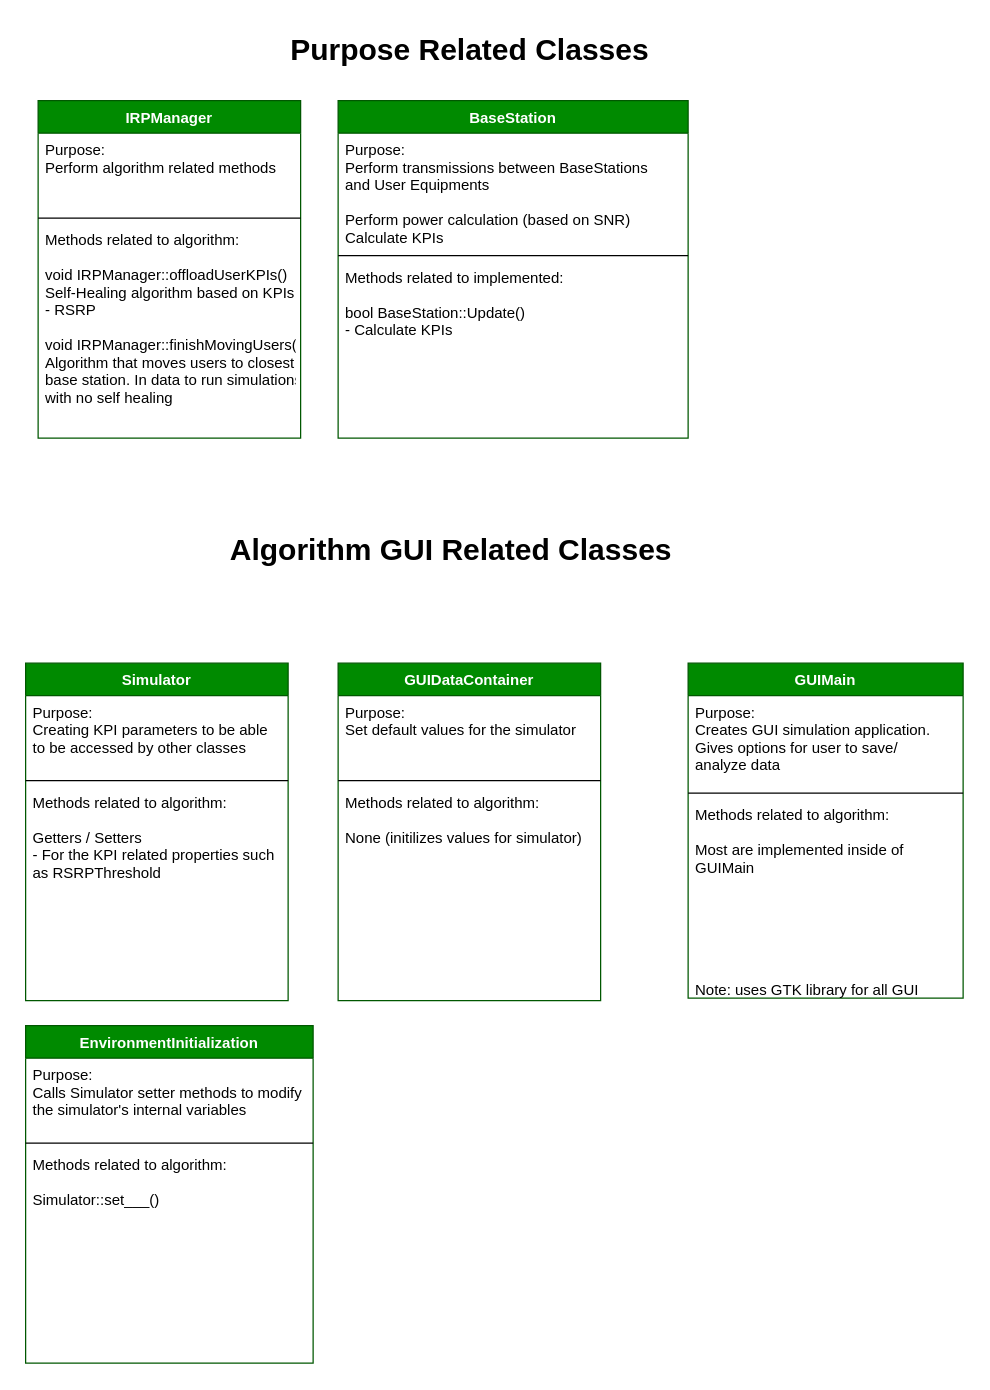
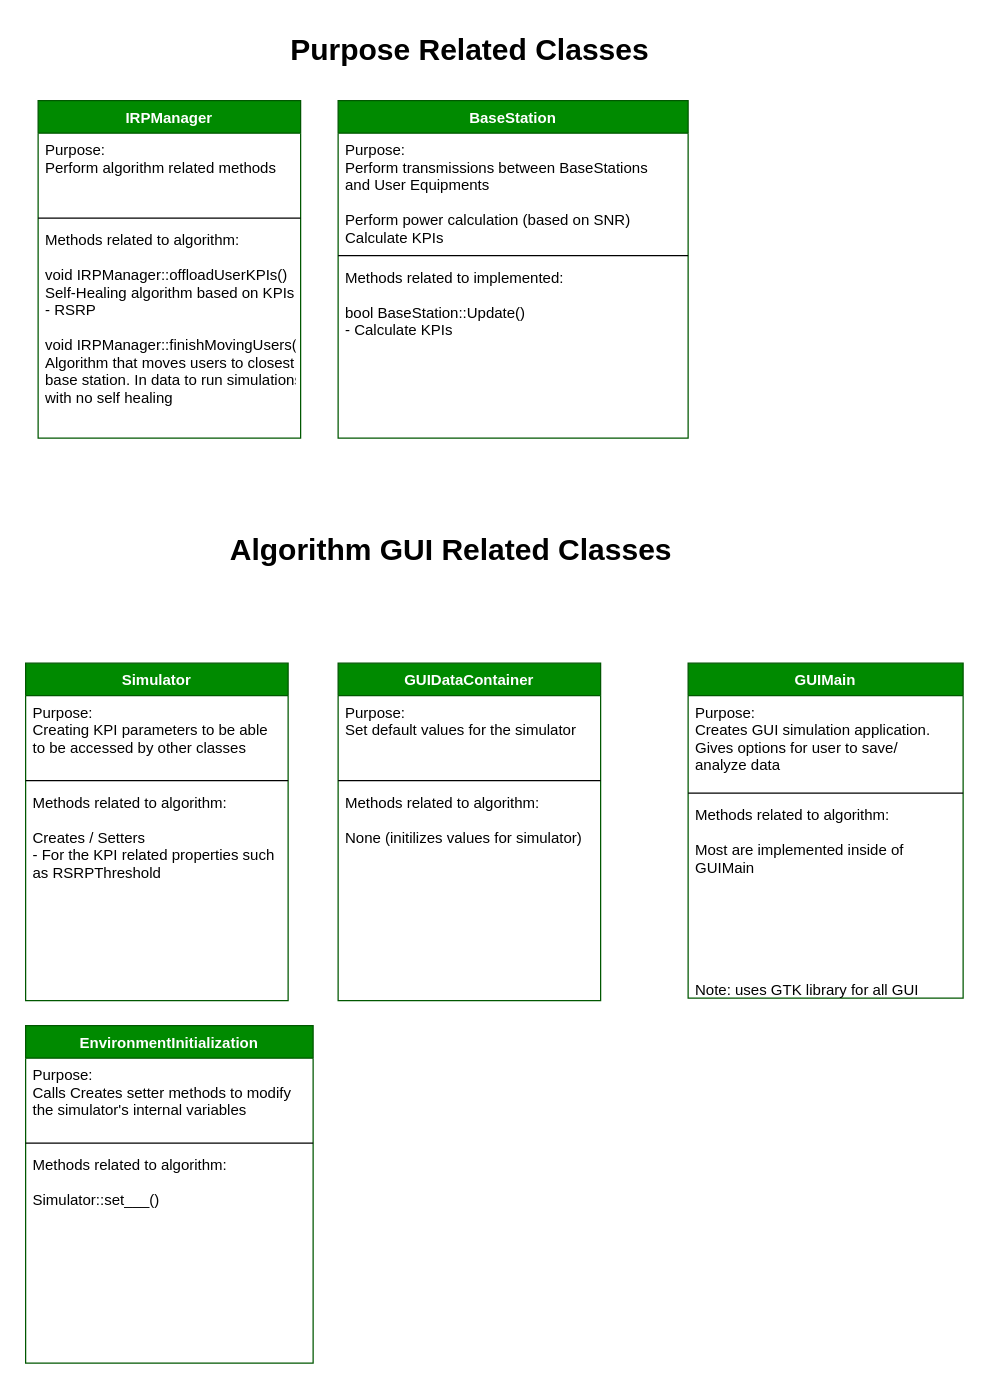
node "Methods related to algorithm: Getters / Setters - For the KPI related properties such as RSRPThreshold": label "Methods related to algorithm: Getters / Setters - For the KPI related properties such as RSRPThreshold" -> "Methods related to algorithm: Creates / Setters - For the KPI related properties such as RSRPThreshold"
node "Purpose: Calls Simulator setter methods to modify the simulator's internal variables": label "Purpose: Calls Simulator setter methods to modify the simulator's internal variables" -> "Purpose: Calls Creates setter methods to modify the simulator's internal variables"
